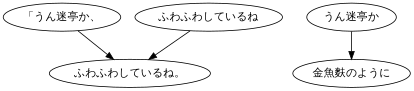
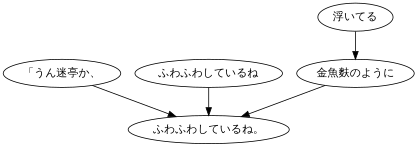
node "うん迷亭か": label "うん迷亭か" -> "浮いてる"
edge "金魚麩のように" -> "ふわふわしているね。": added
